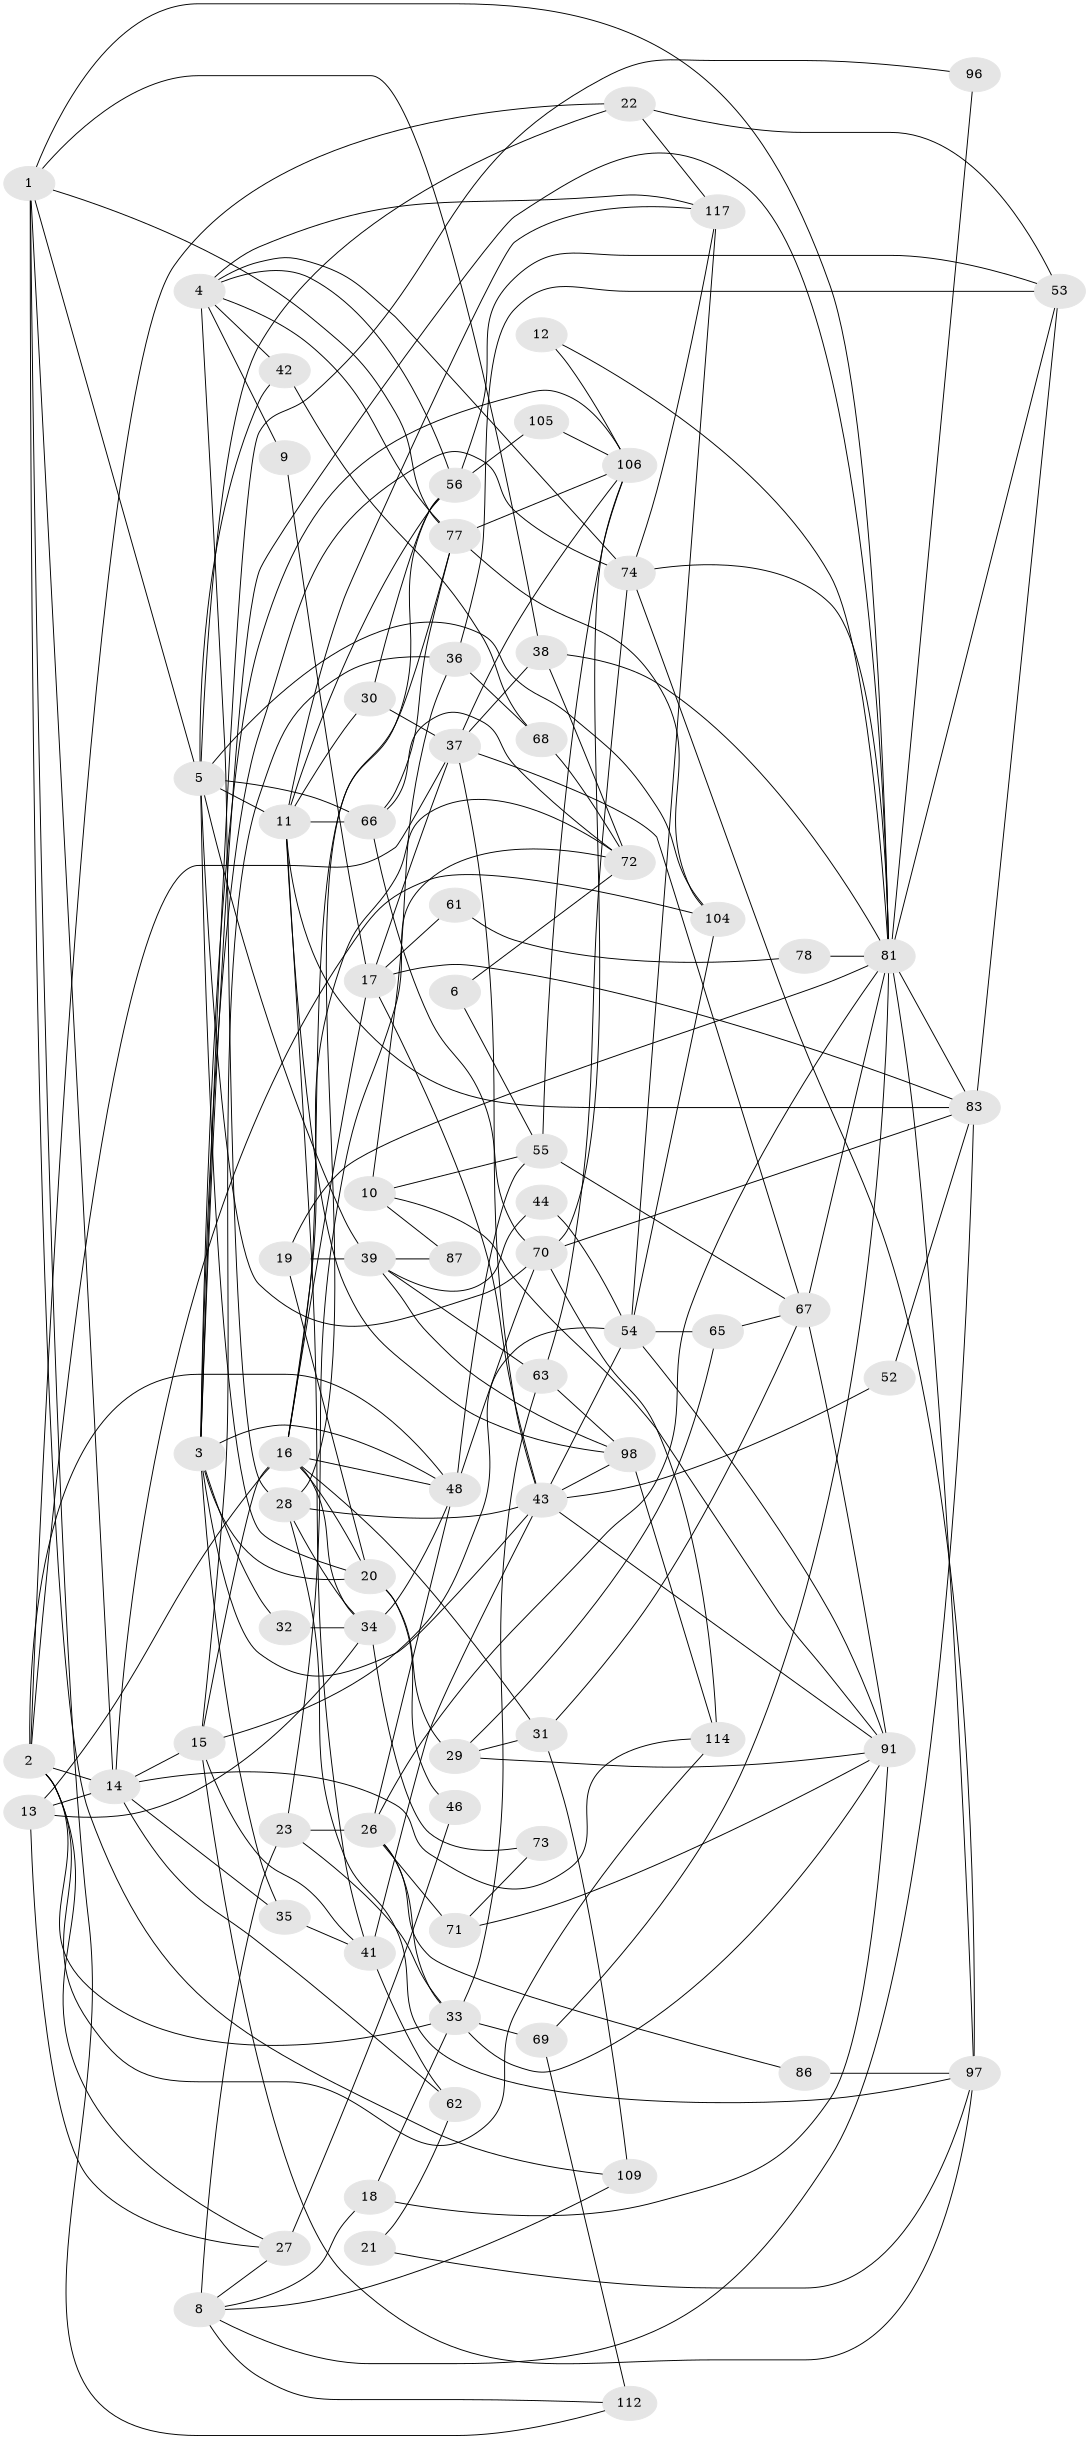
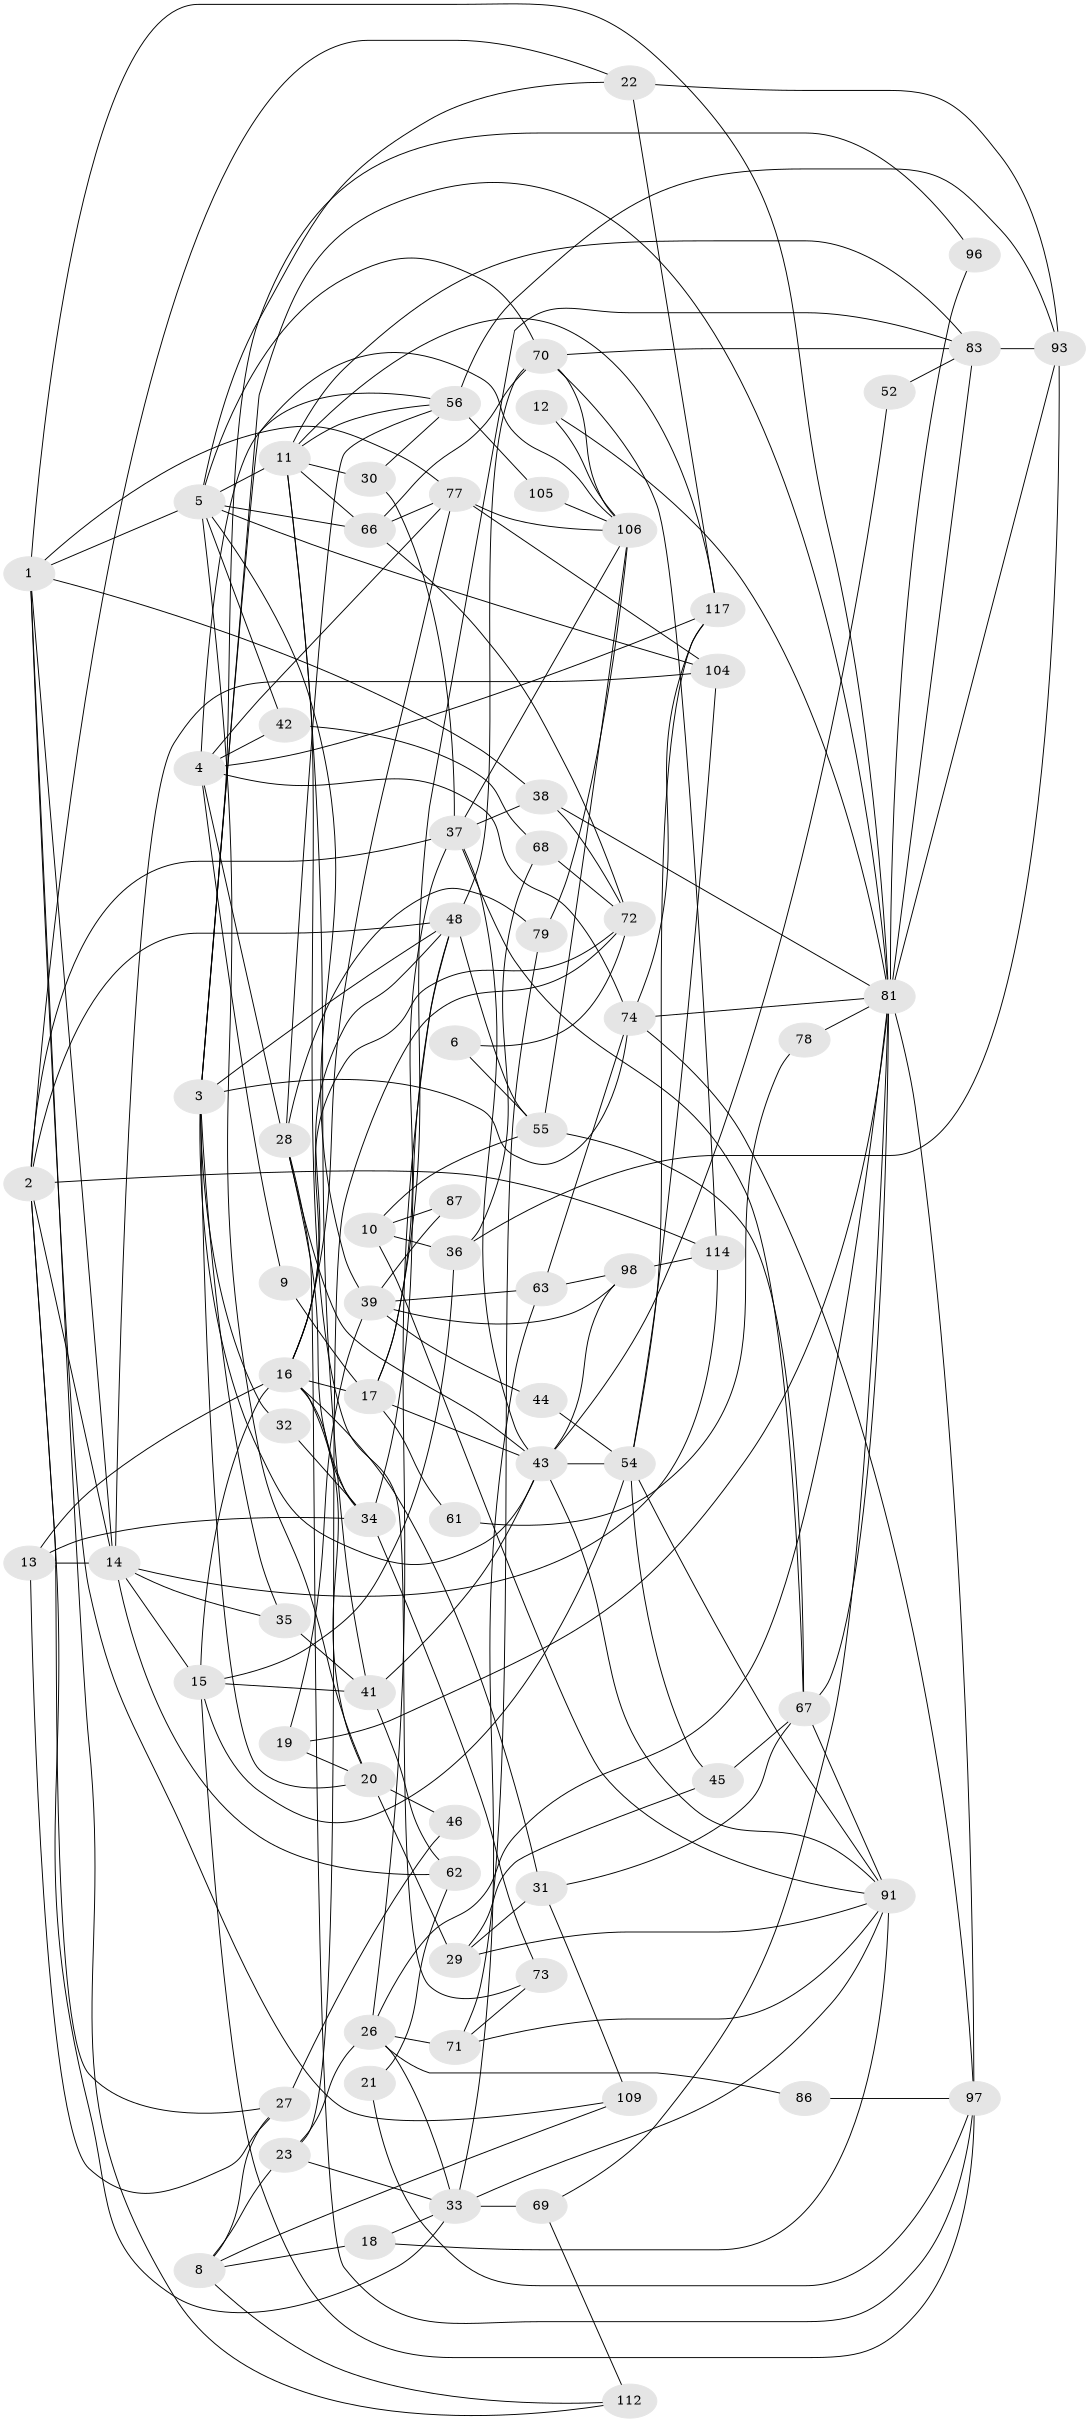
node "53": label "53" -> "93"
node "79": added
edge "11" -- "98": now "11" -- "73"
node "65": label "65" -> "45"
edge "83" -- "8": removed
